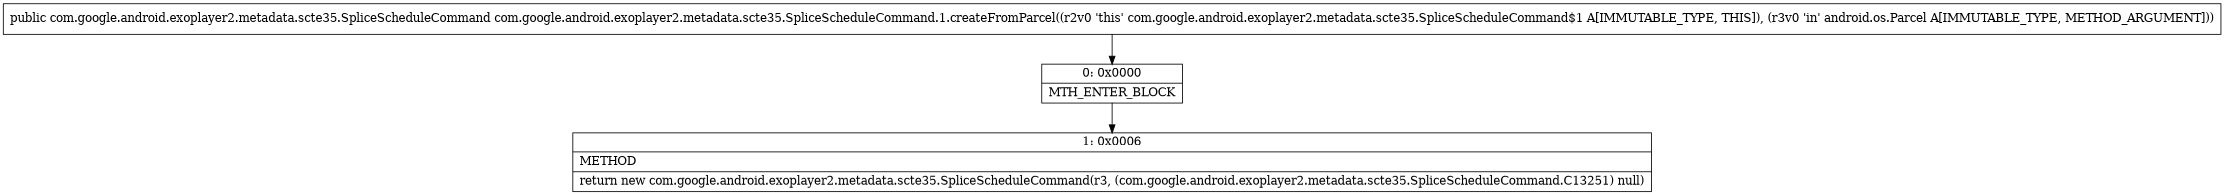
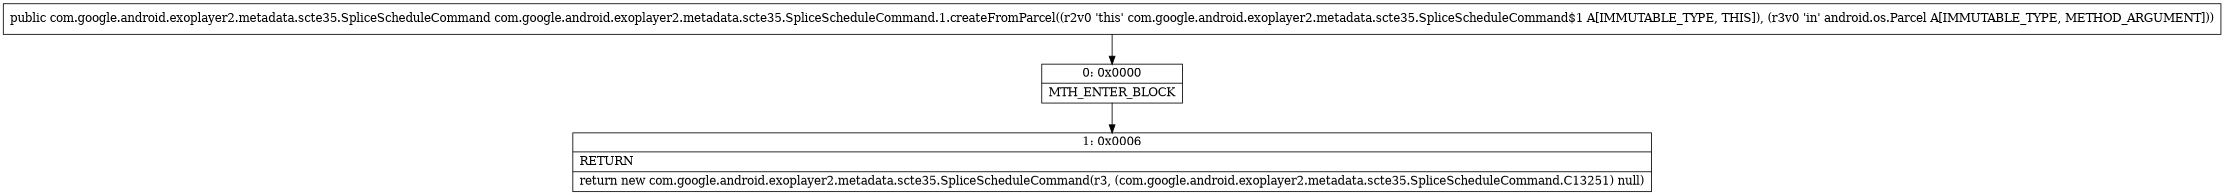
node "1: 0x0006": text "METHOD" -> "RETURN"
